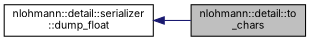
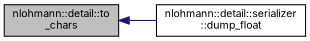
edge "nlohmann::detail::to _chars" -> "nlohmann::detail::serializer ::dump_float": reversed
